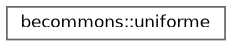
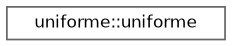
node "becommons::uniforme": label "becommons::uniforme" -> "uniforme::uniforme"
